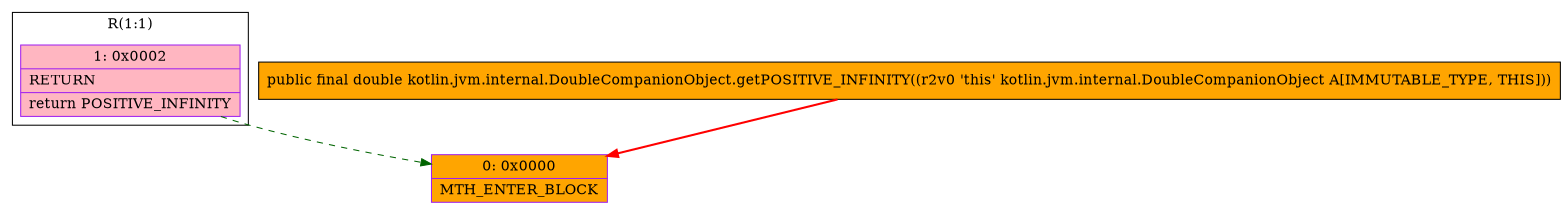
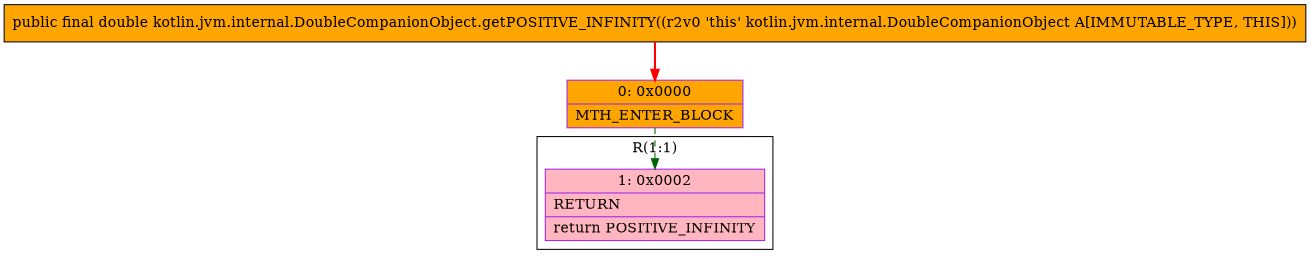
edge "1: 0x0002" -> "0: 0x0000": reversed
